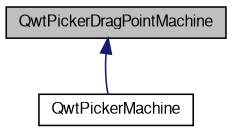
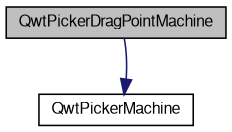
edge "QwtPickerMachine" -> "QwtPickerDragPointMachine": reversed
